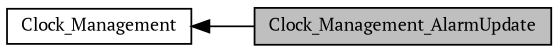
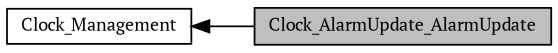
node "Clock_Management_AlarmUpdate": label "Clock_Management_AlarmUpdate" -> "Clock_AlarmUpdate_AlarmUpdate"
